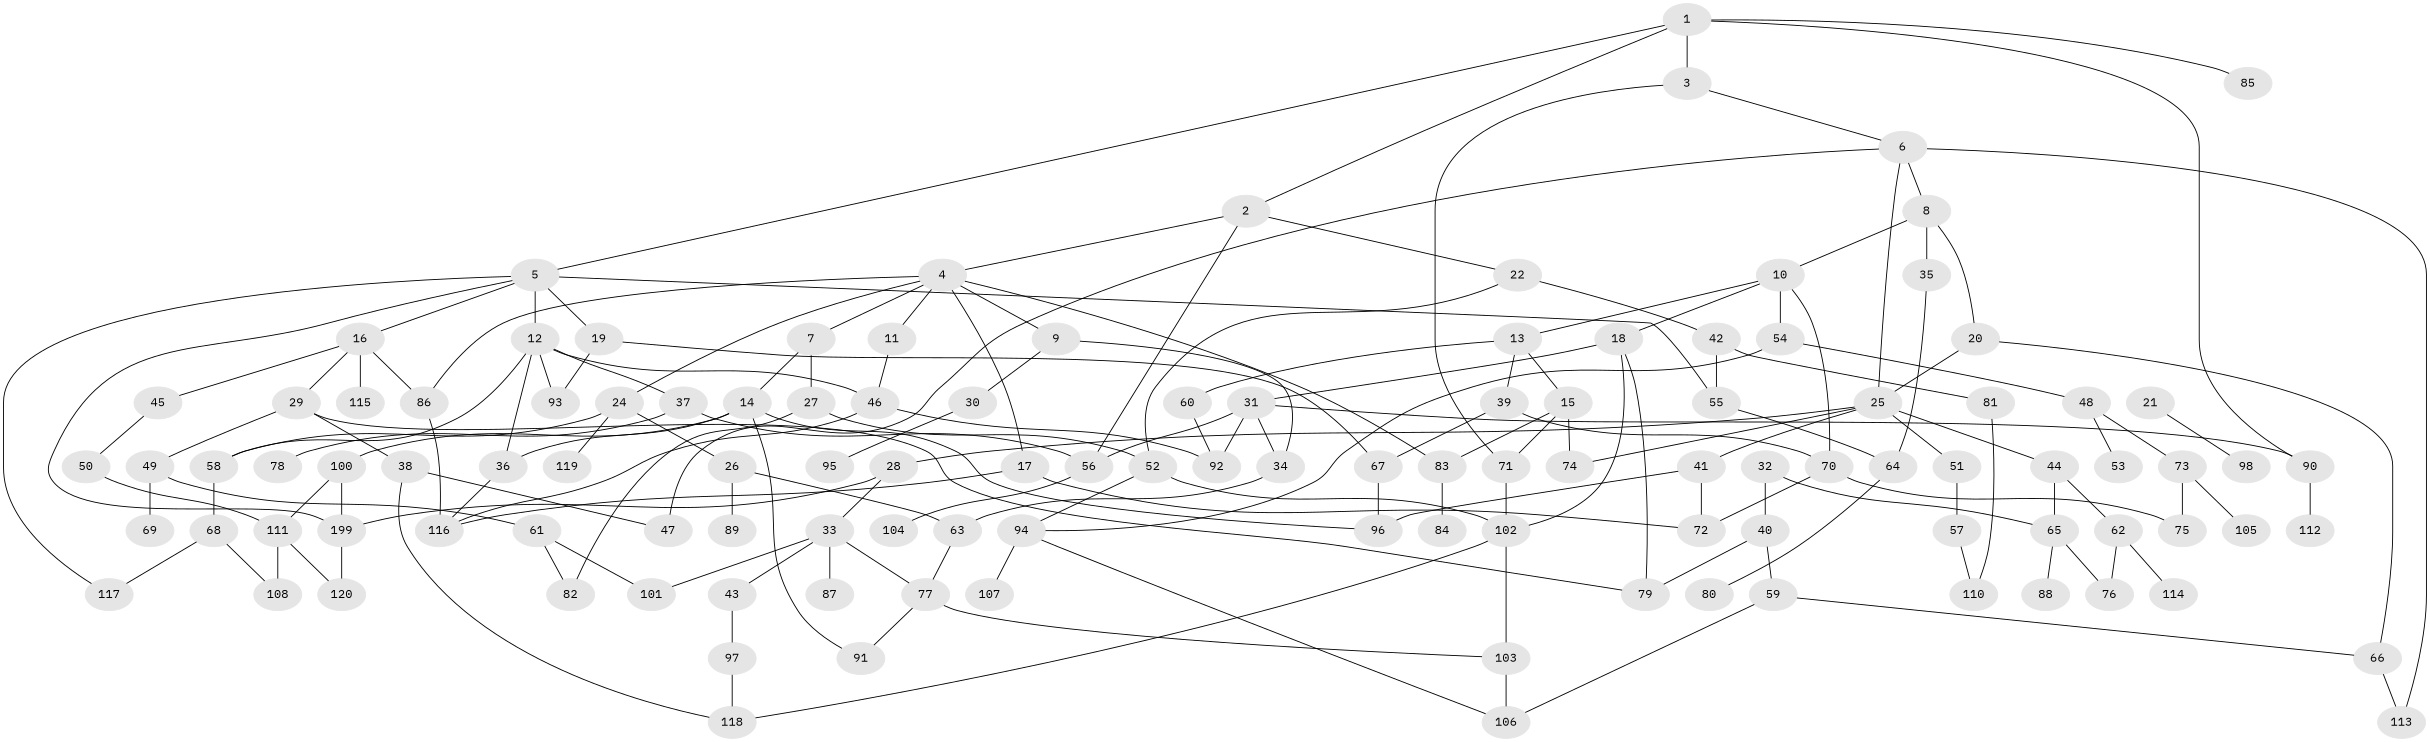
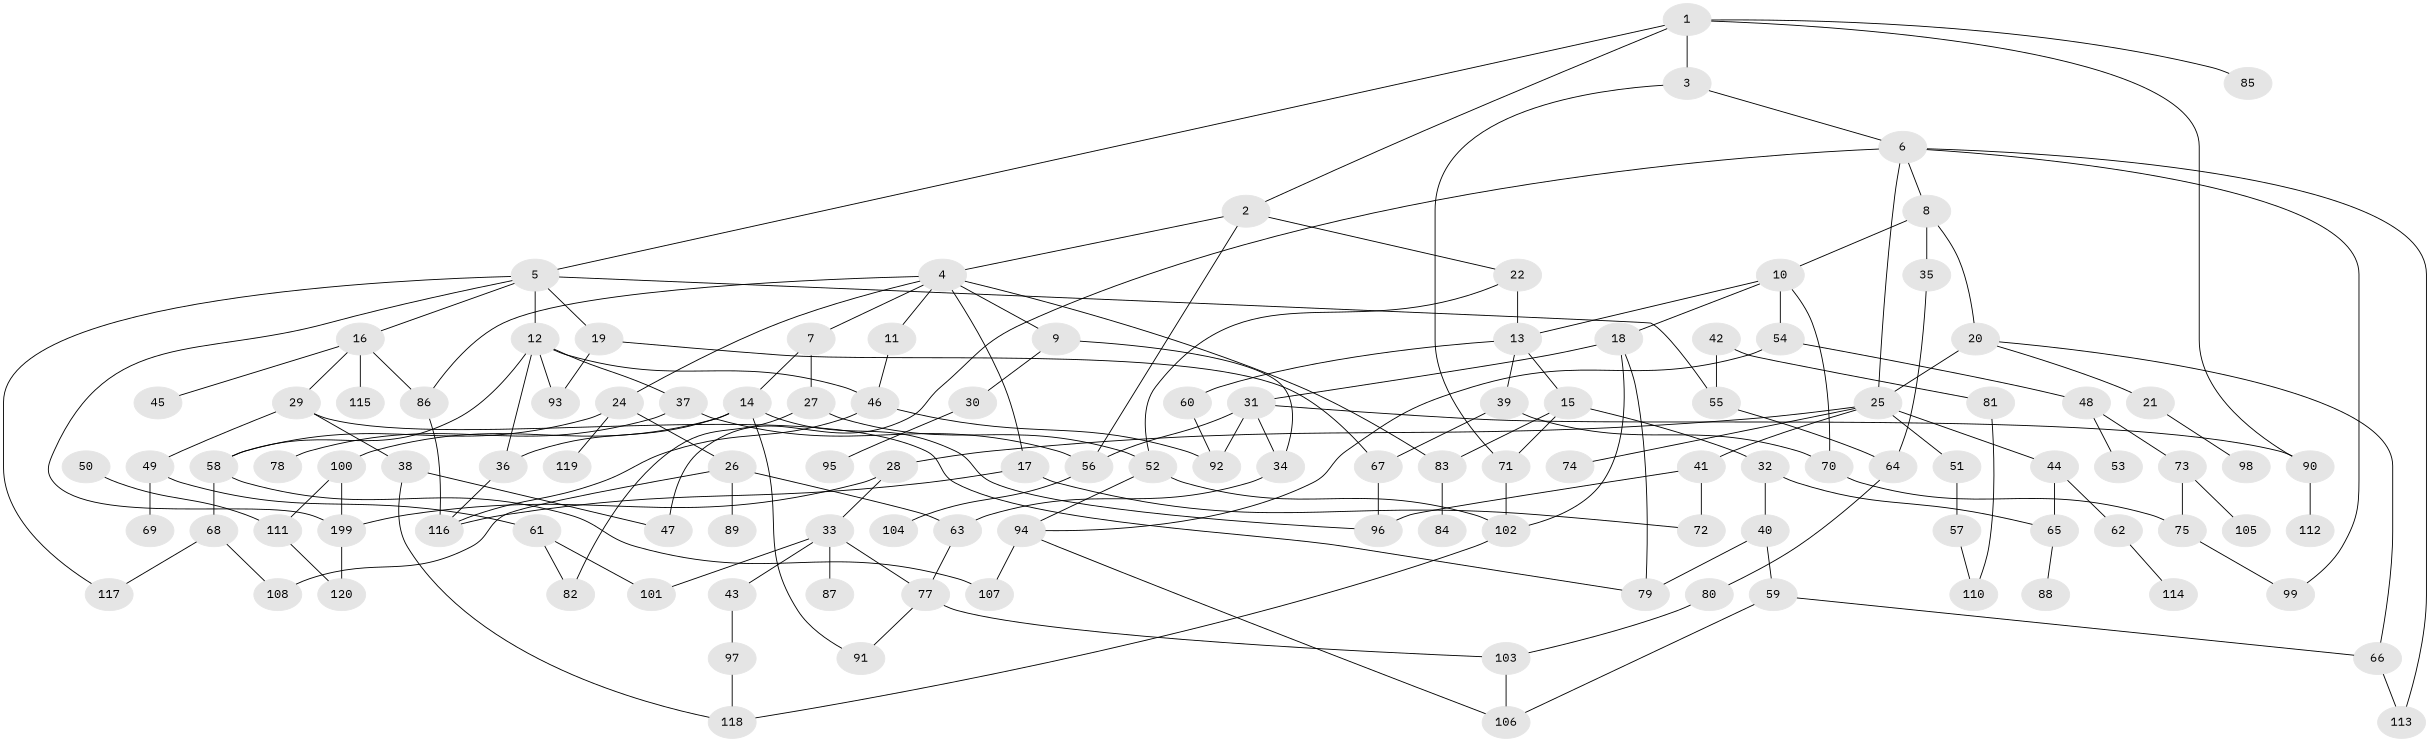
edge "22" -- "42": now "22" -- "13"
edge "20" -- "21": added
edge "45" -- "50": removed
edge "15" -- "74": now "15" -- "32"
edge "70" -- "72": removed
edge "58" -- "107": added
edge "111" -- "108": now "26" -- "108"
edge "102" -- "103": now "80" -- "103"
node "76": removed
node "99": added
